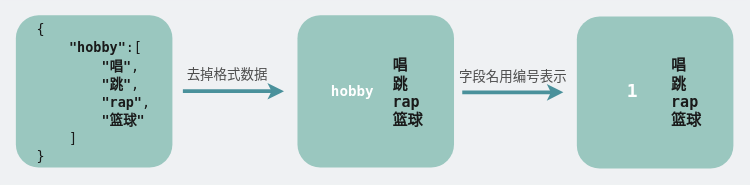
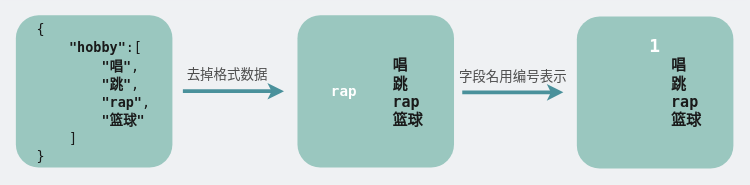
node "hobby": label "hobby" -> "rap"
node "1": moved (646, 93) -> (668, 48)
